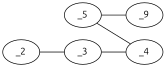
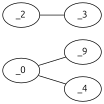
node "_5": label "_5" -> "_0"
edge "_3" -- "_4": removed
